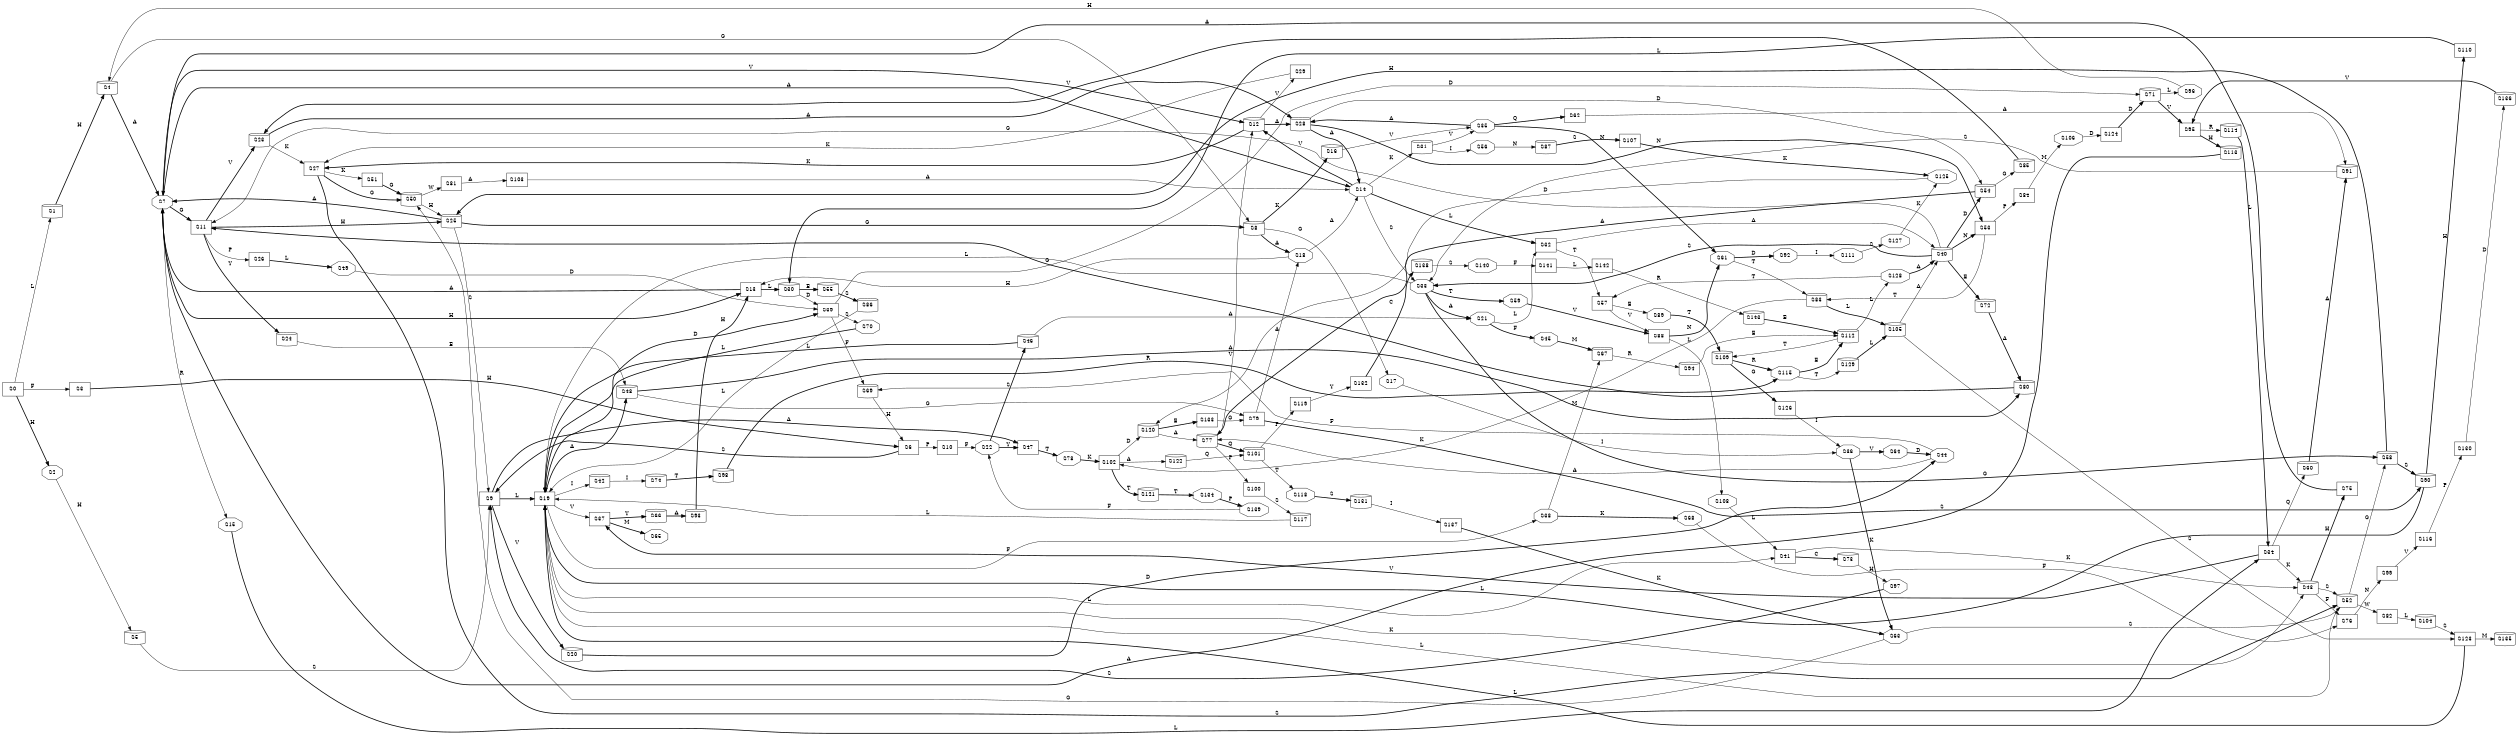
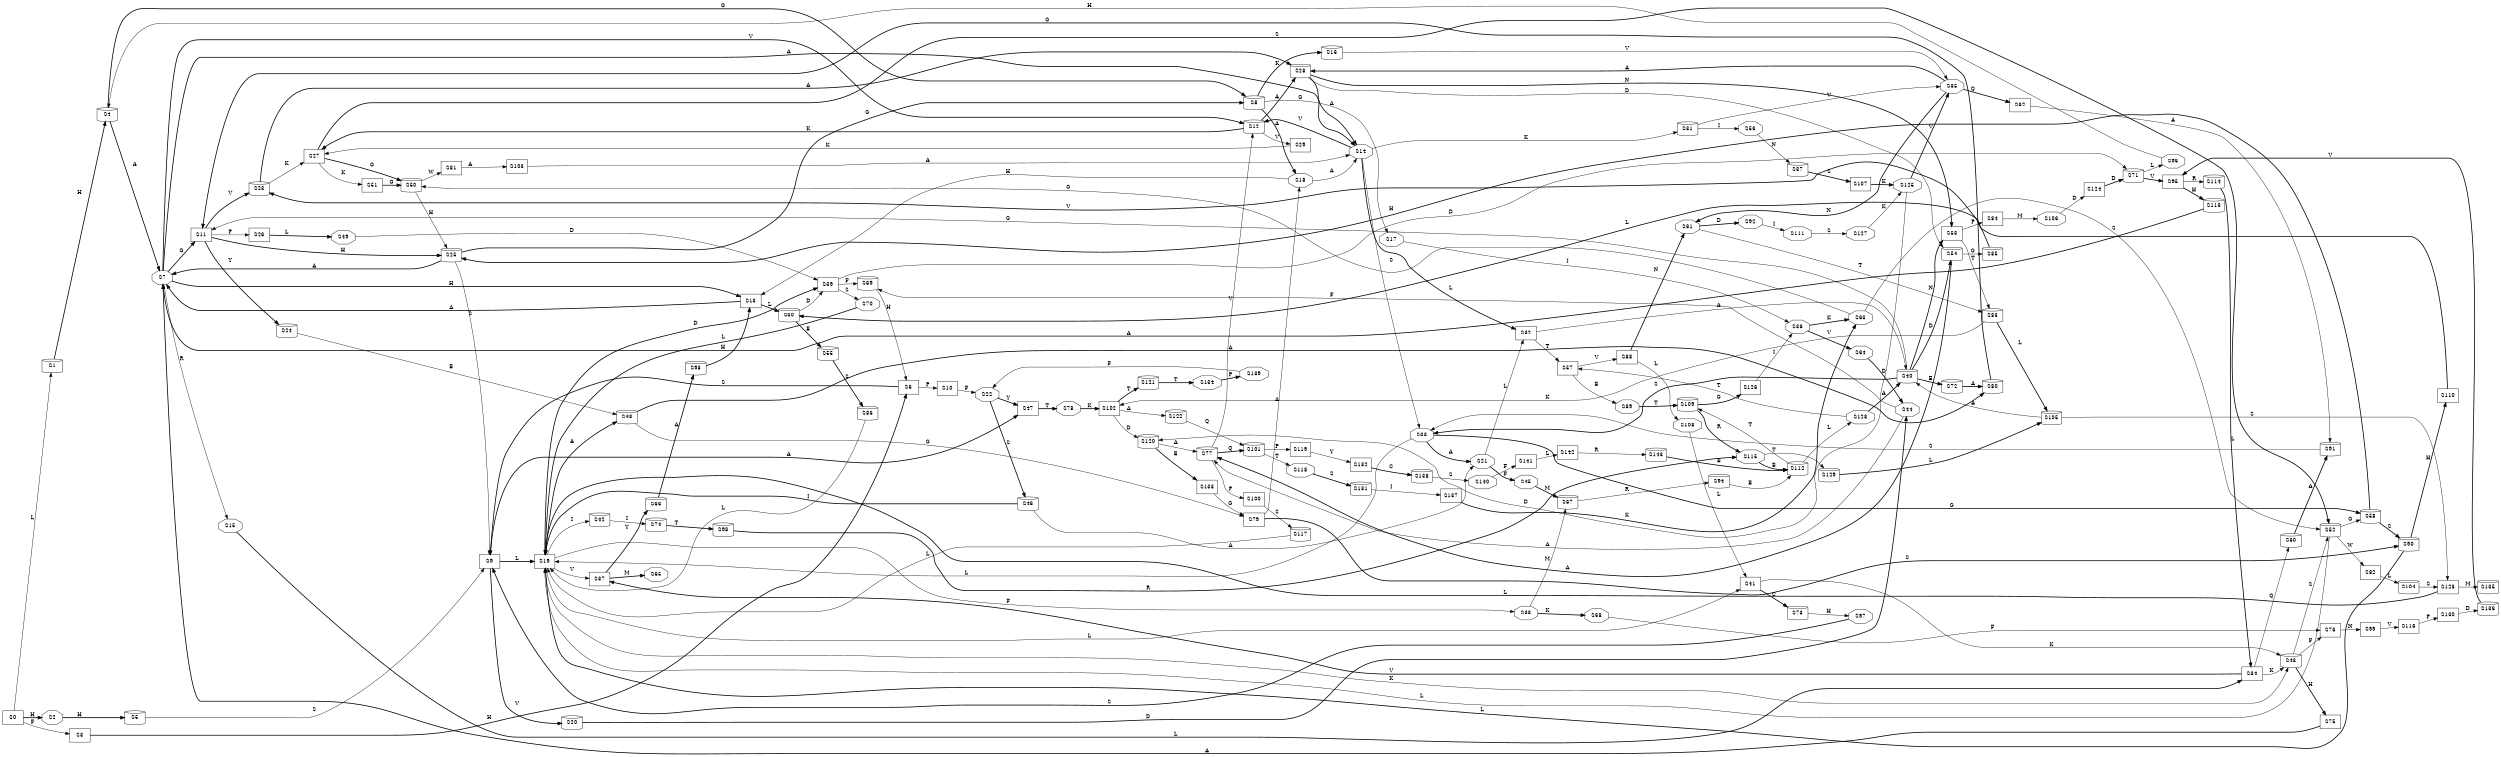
edge "S4" -> "S8": style solid -> bold
edge "S125" -> "S35": added, label "V"
node "S59": removed
edge "S46" -> "S19": label "L" -> "I"
edge "S2" -> "S5": style solid -> bold
